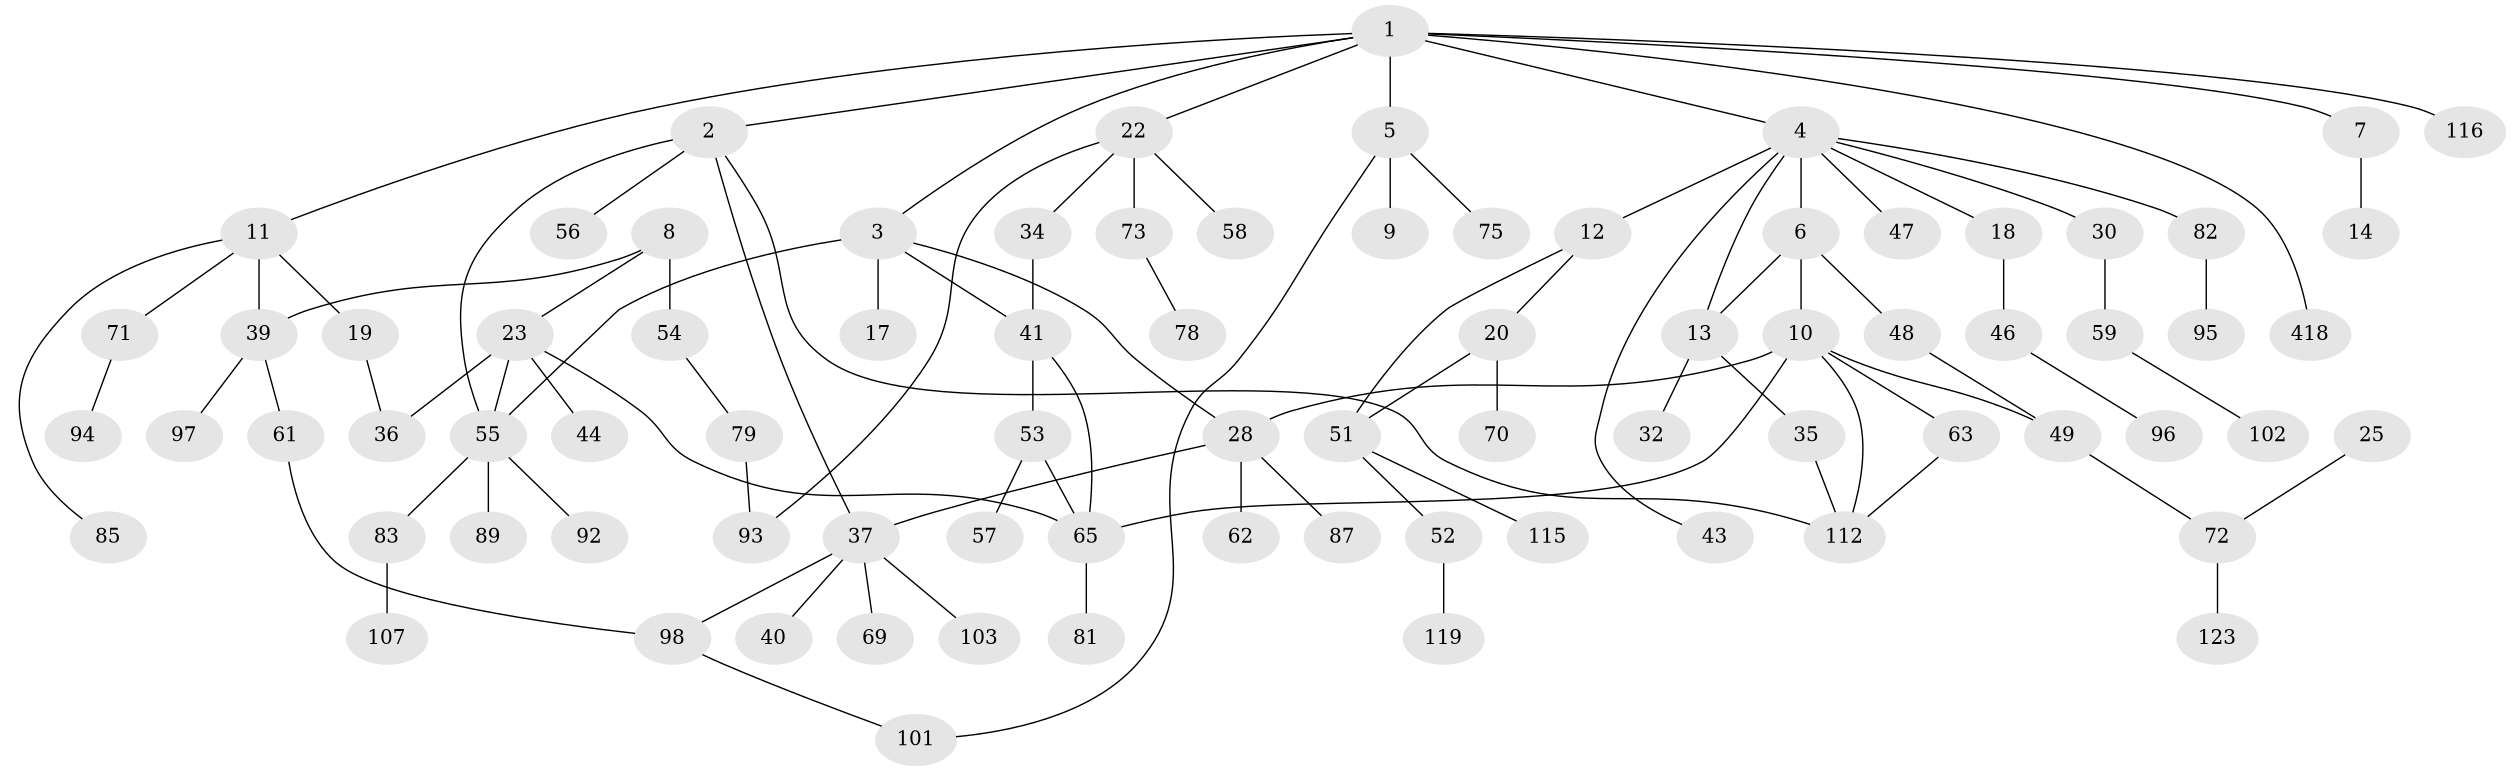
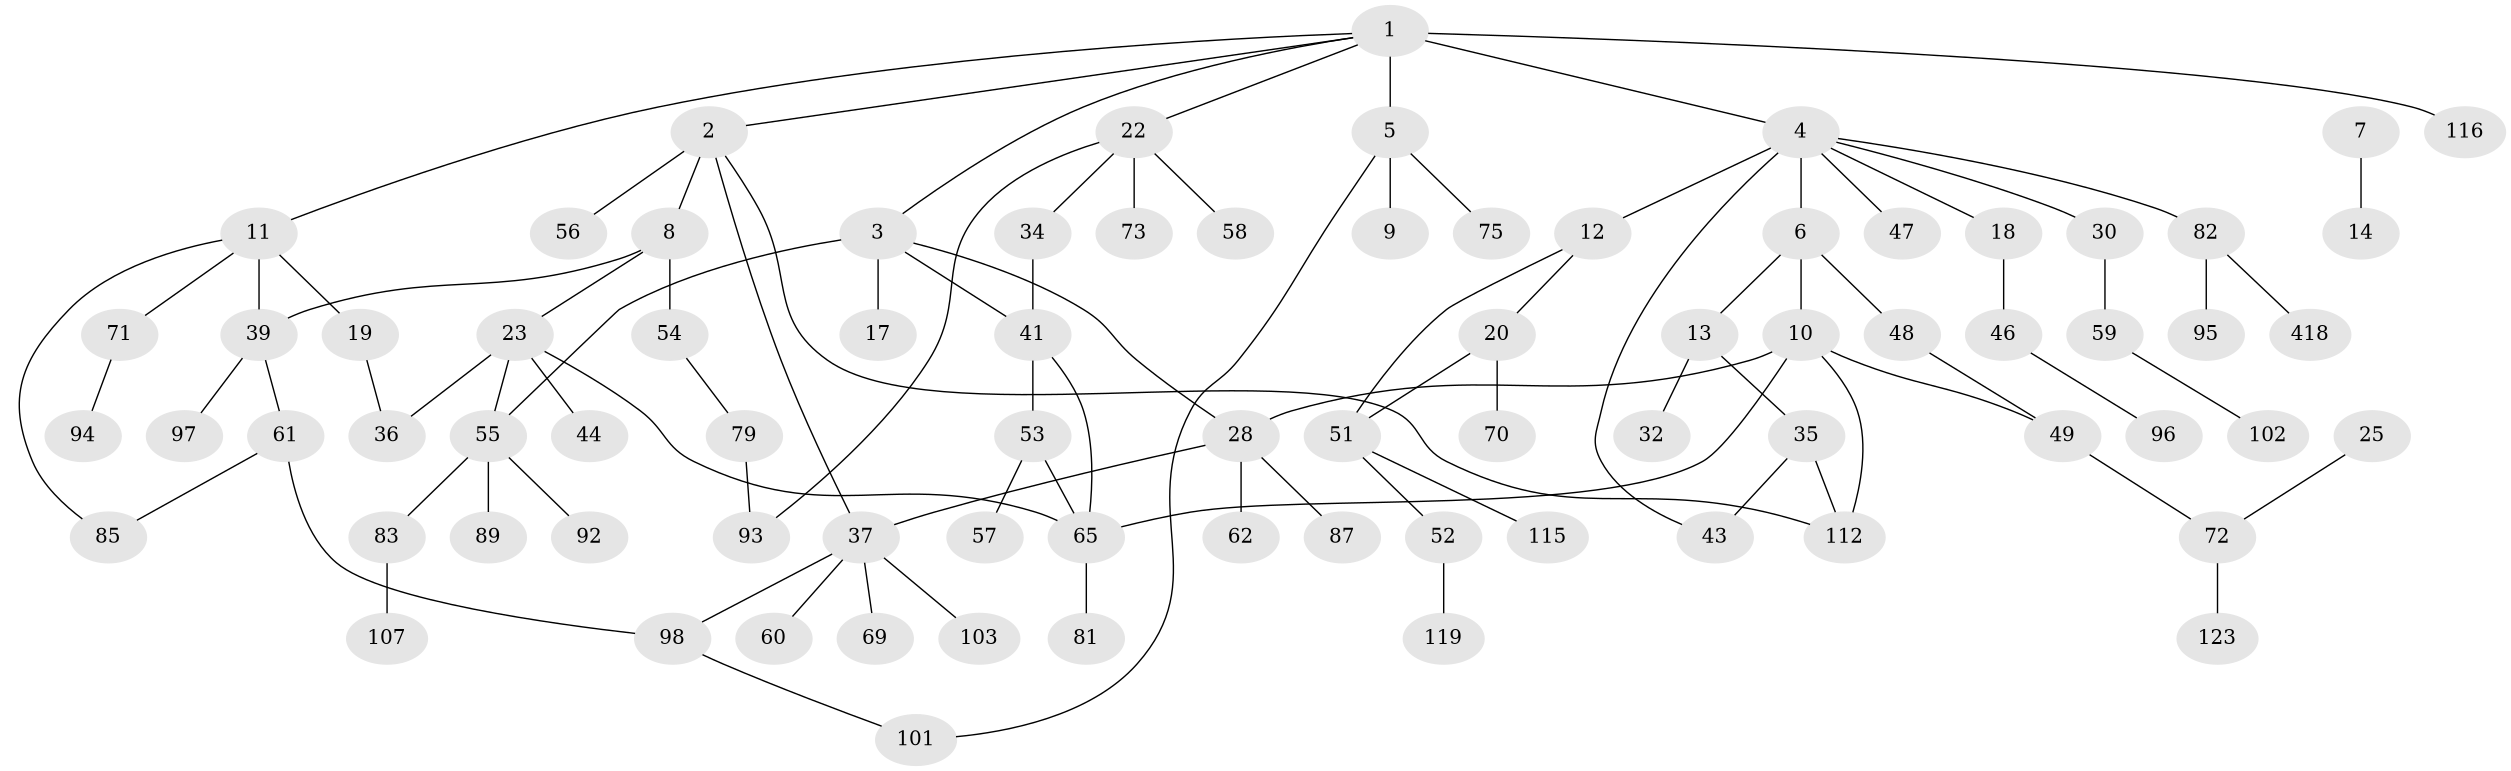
edge "1" -- "7": removed
edge "1" -- "418": now "82" -- "418"
edge "2" -- "55": now "2" -- "8"
edge "4" -- "13": removed
node "78": removed
node "63": removed
edge "61" -- "85": added
edge "35" -- "43": added
node "40": label "40" -> "60"
